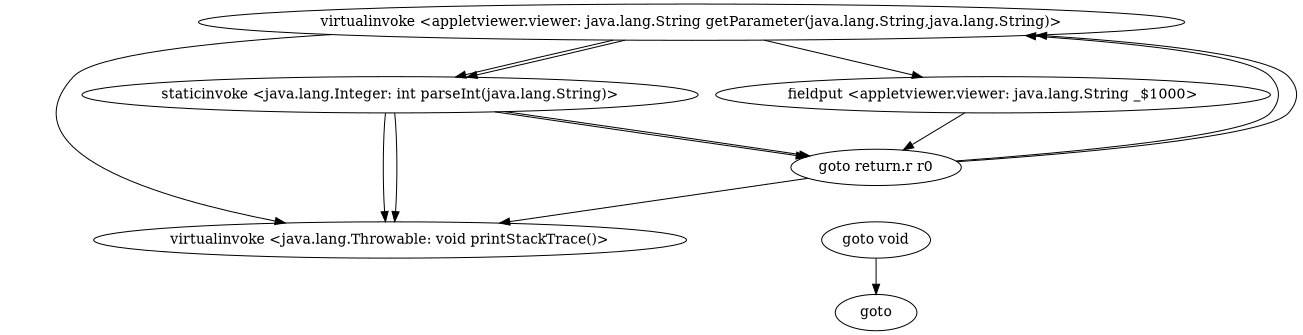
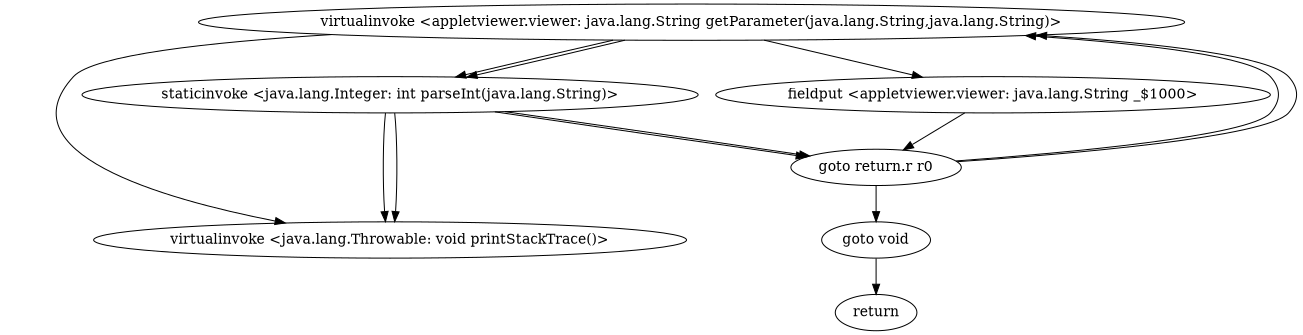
edge "goto return.r r0" -> "virtualinvoke <java.lang.Throwable: void printStackTrace()>": now "goto return.r r0" -> "goto void"
node "goto": label "goto" -> "return"
